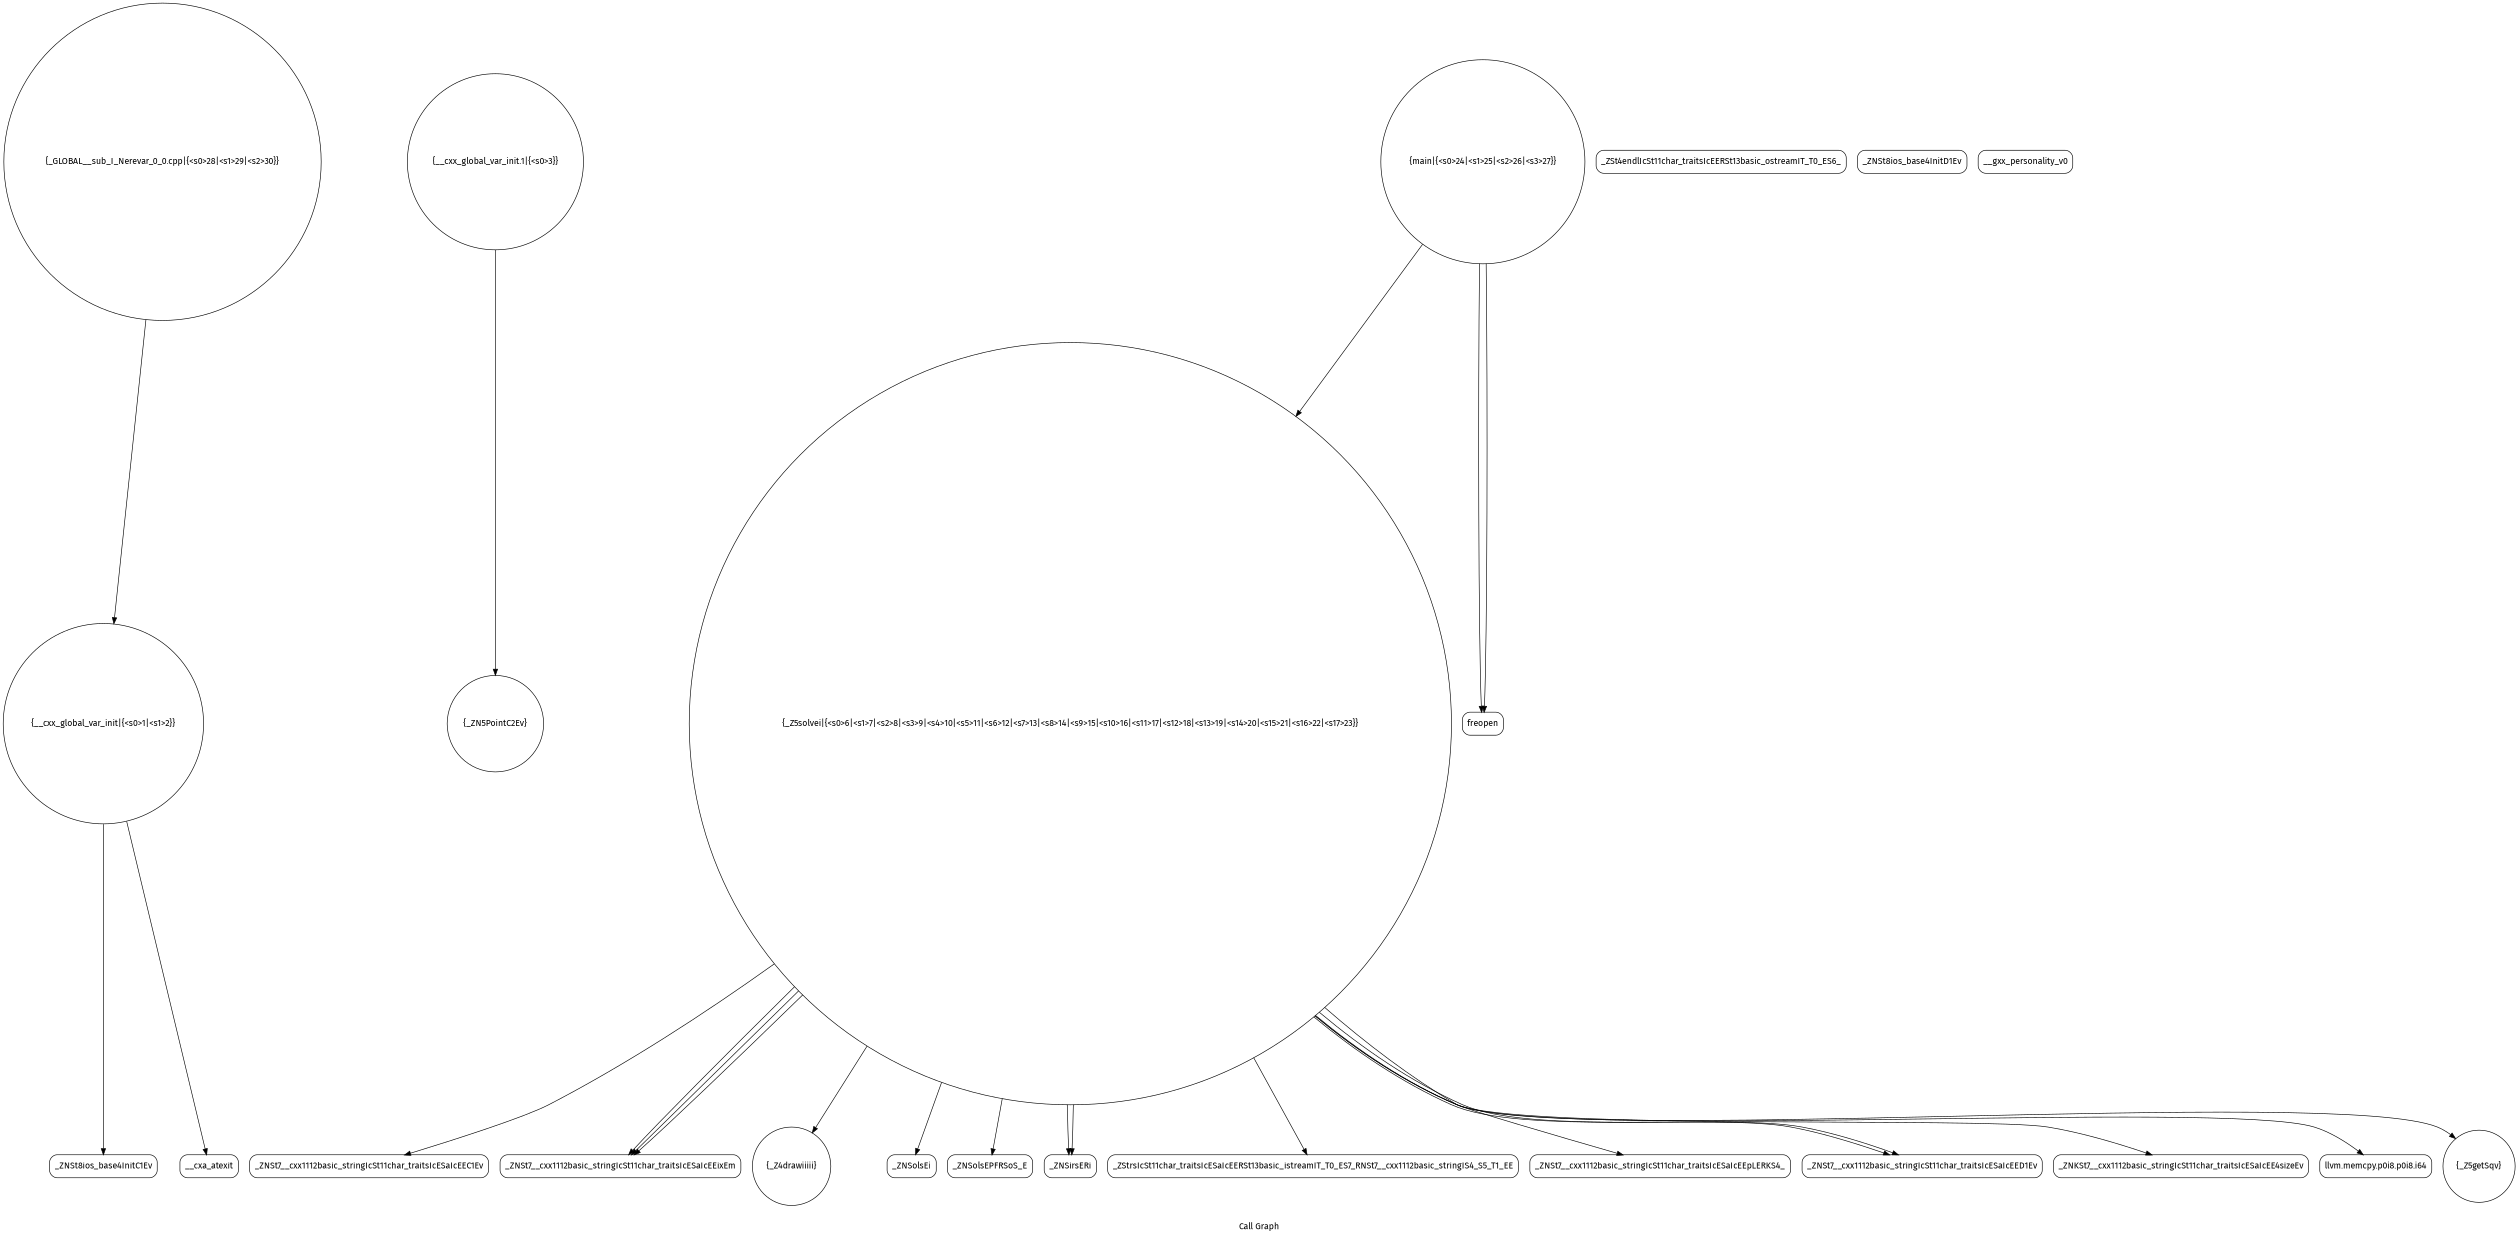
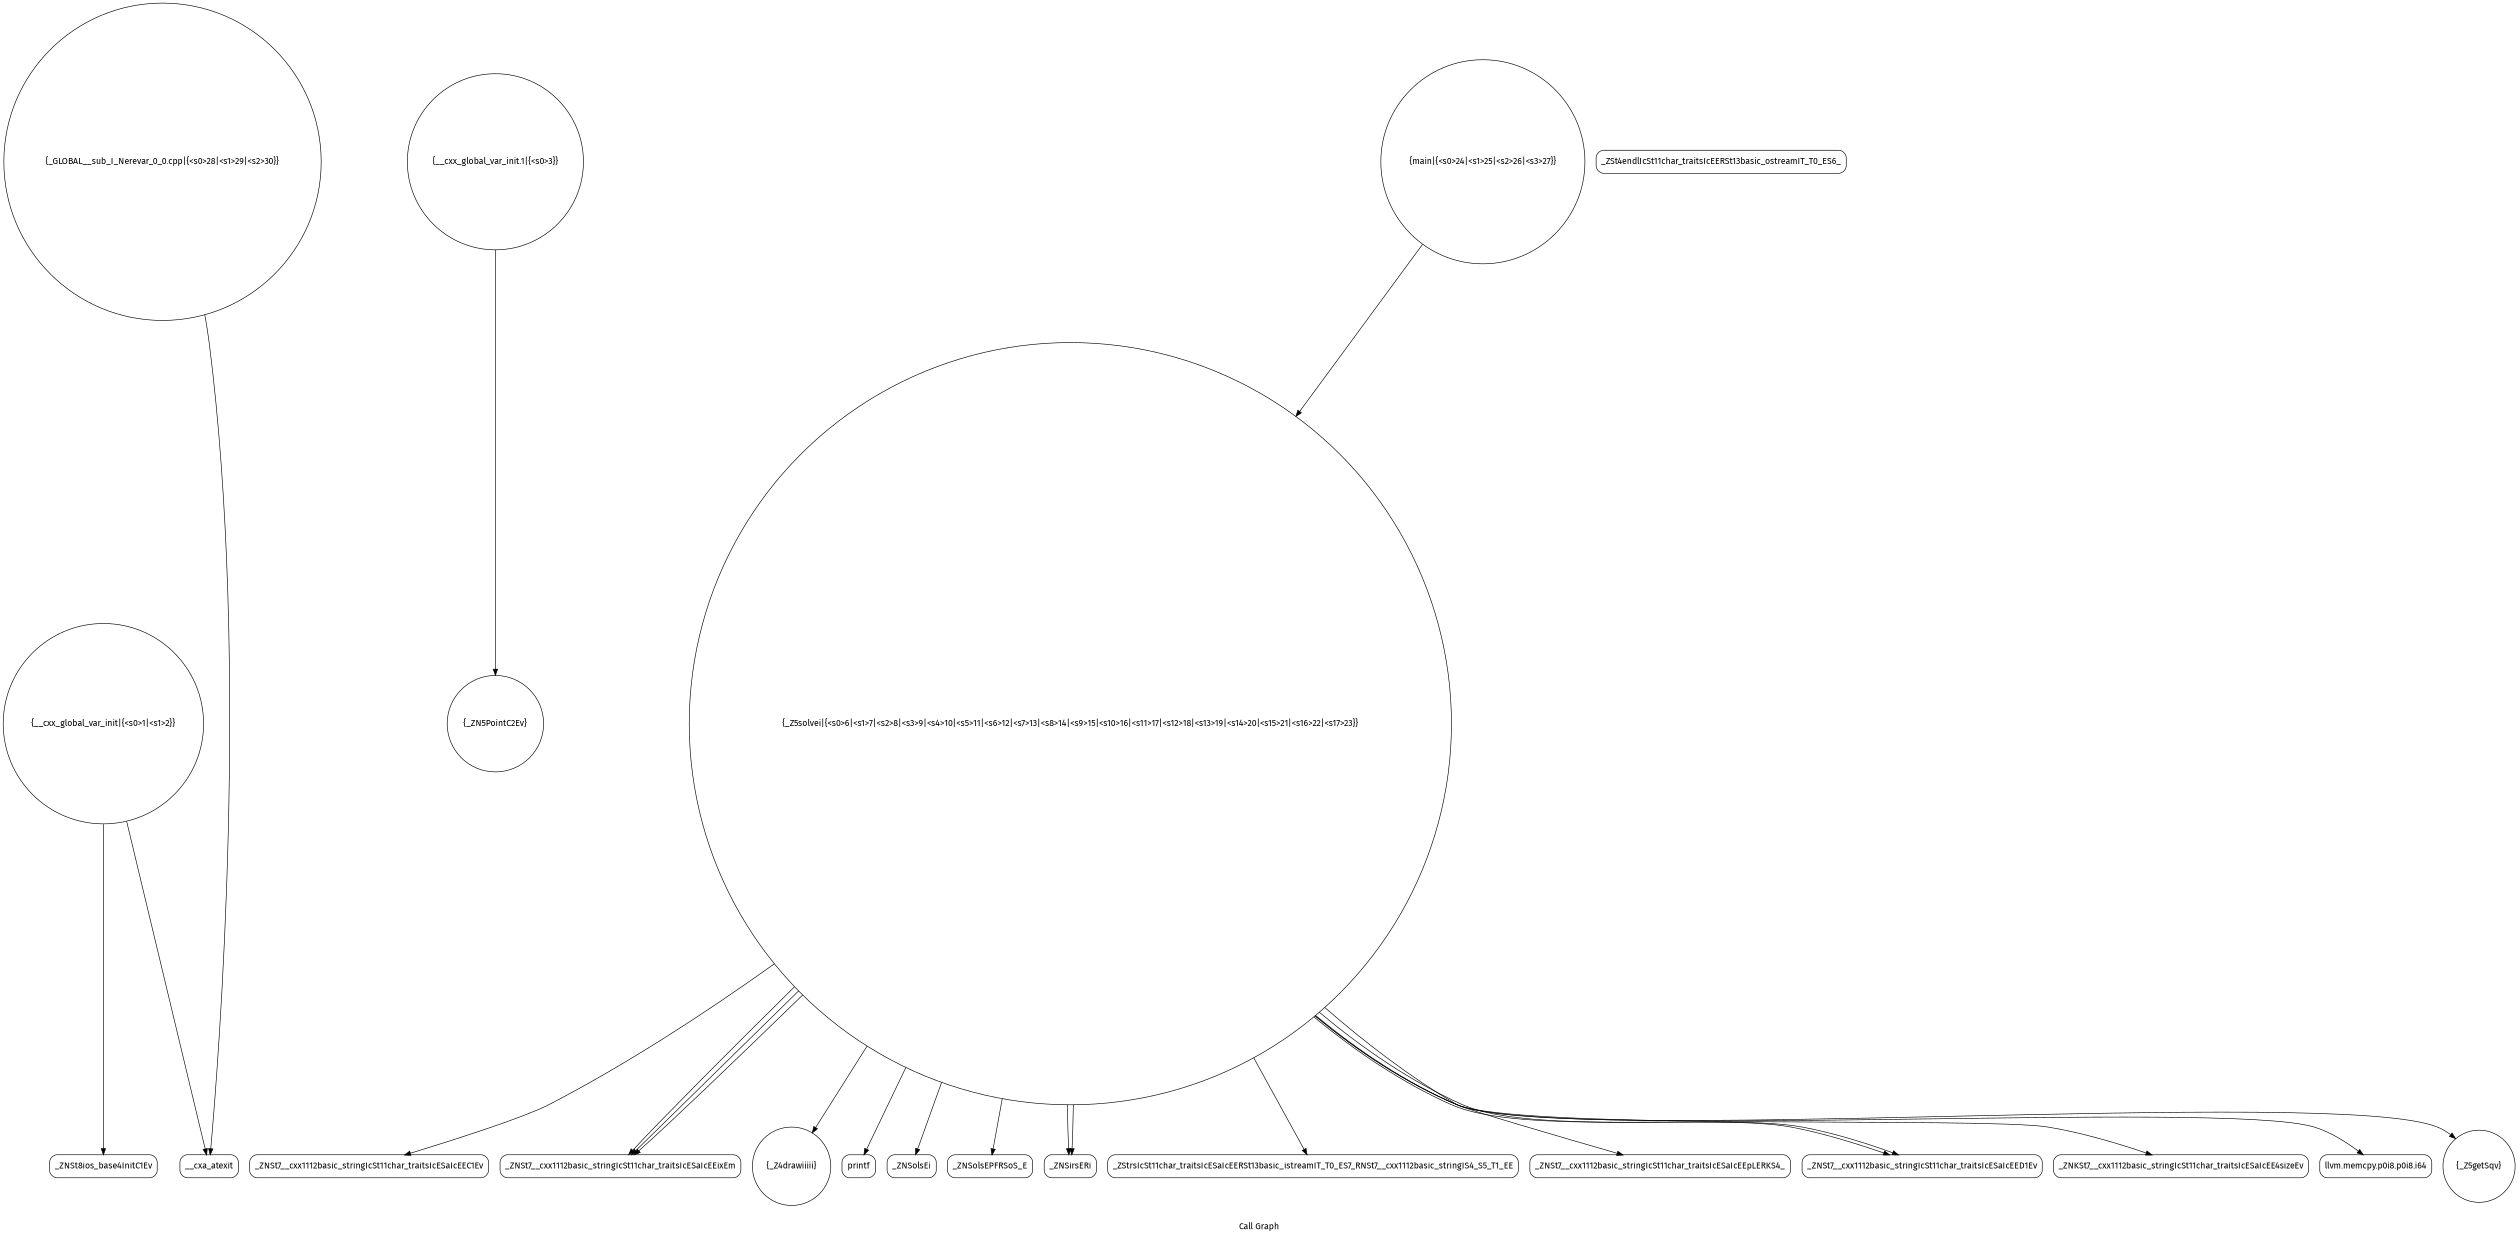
node "_ZNSt8ios_base4InitD1Ev": removed
node "__gxx_personality_v0": removed
edge "{_GLOBAL__sub_I_Nerevar_0_0.cpp|{<s0>28|<s1>29|<s2>30}}" -> "{__cxx_global_var_init|{<s0>1|<s1>2}}": now "{_GLOBAL__sub_I_Nerevar_0_0.cpp|{<s0>28|<s1>29|<s2>30}}" -> "__cxa_atexit"
node "freopen": removed
node "printf": added
